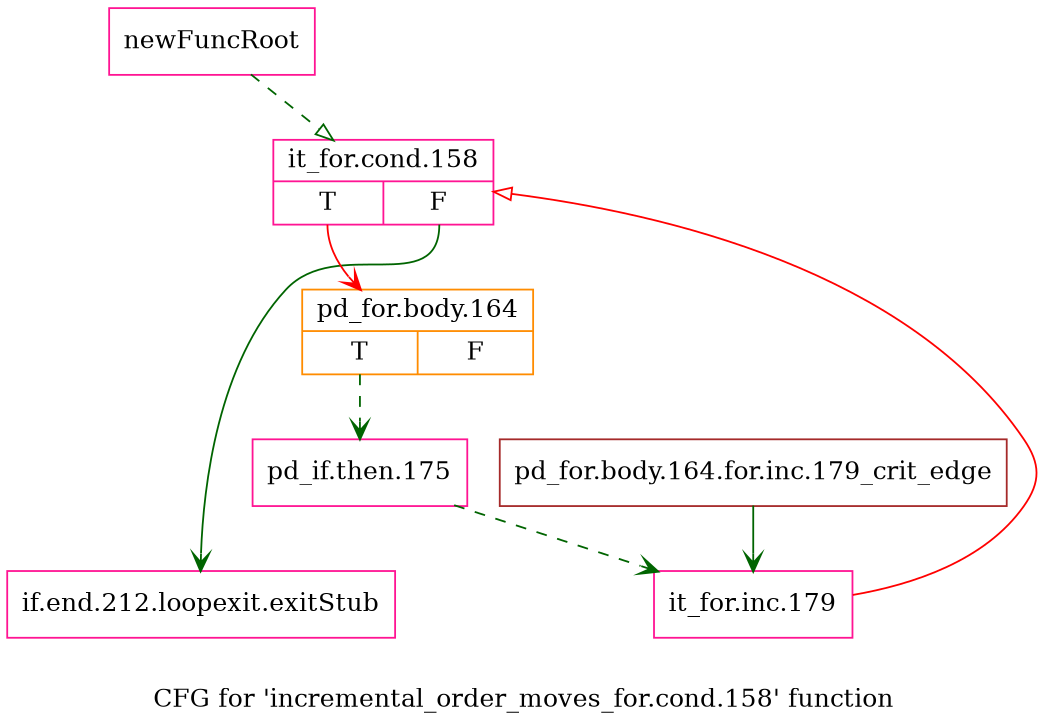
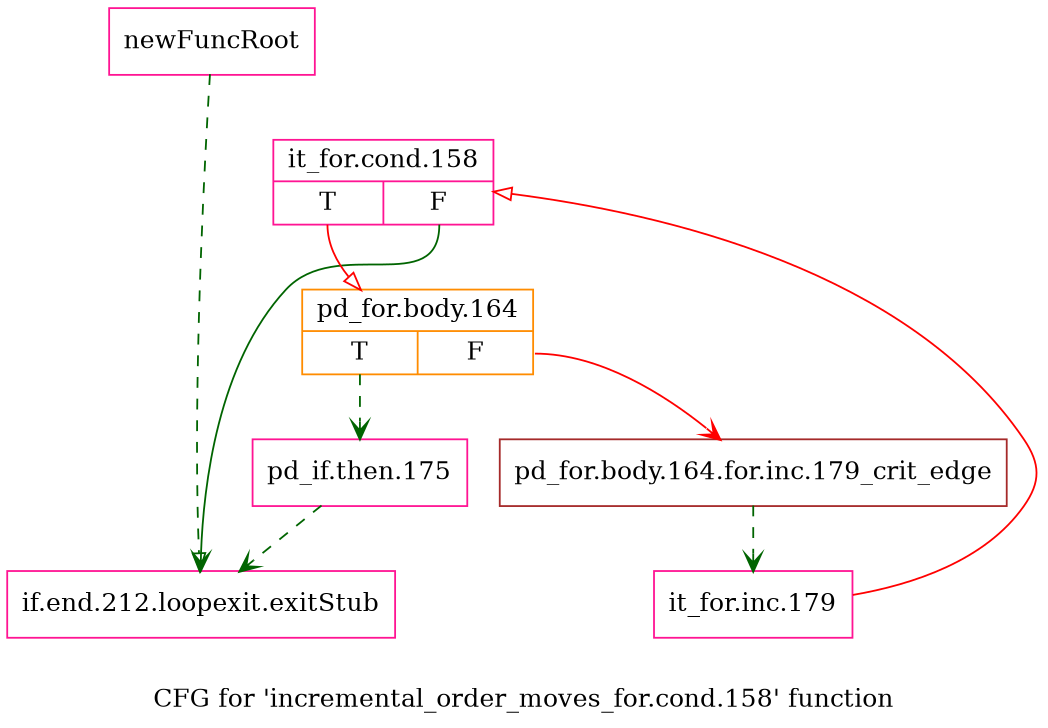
edge "newFuncRoot" -> "it_for.cond.158": now "newFuncRoot" -> "if.end.212.loopexit.exitStub"
edge "it_for.cond.158" -> "pd_for.body.164": arrowhead vee -> onormal
edge "pd_for.body.164" -> "pd_for.body.164.for.inc.179_crit_edge": added
edge "pd_for.body.164.for.inc.179_crit_edge" -> "it_for.inc.179": style solid -> dashed
edge "pd_if.then.175" -> "it_for.inc.179": now "pd_if.then.175" -> "if.end.212.loopexit.exitStub"
